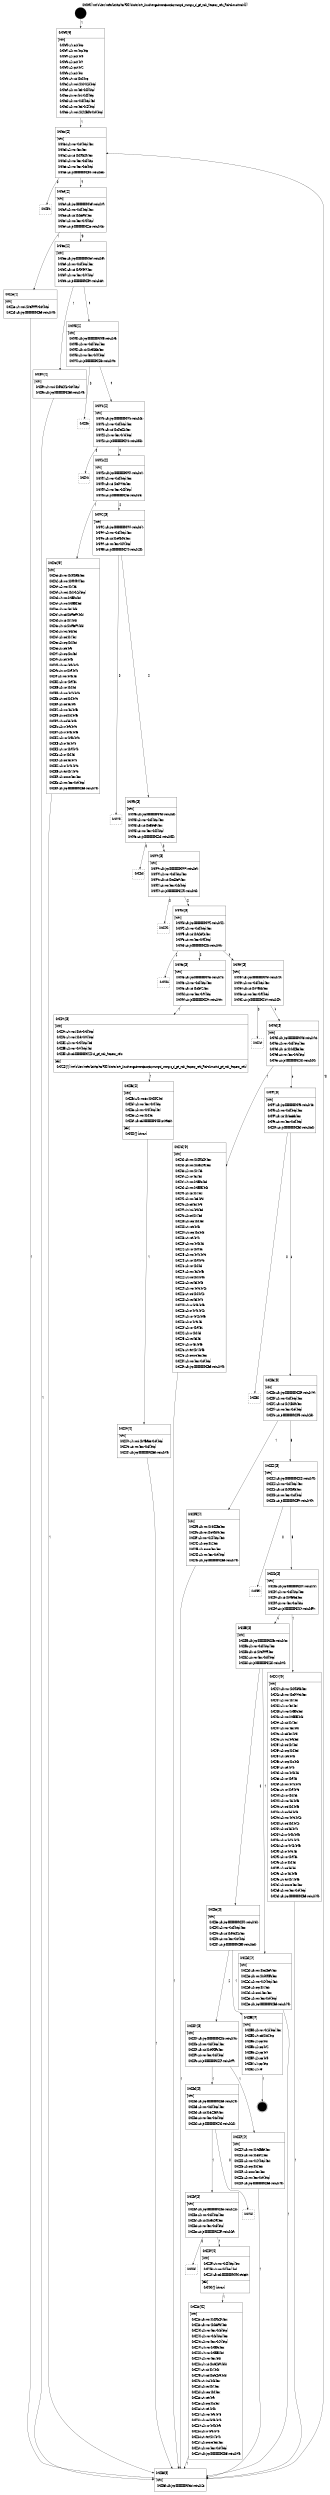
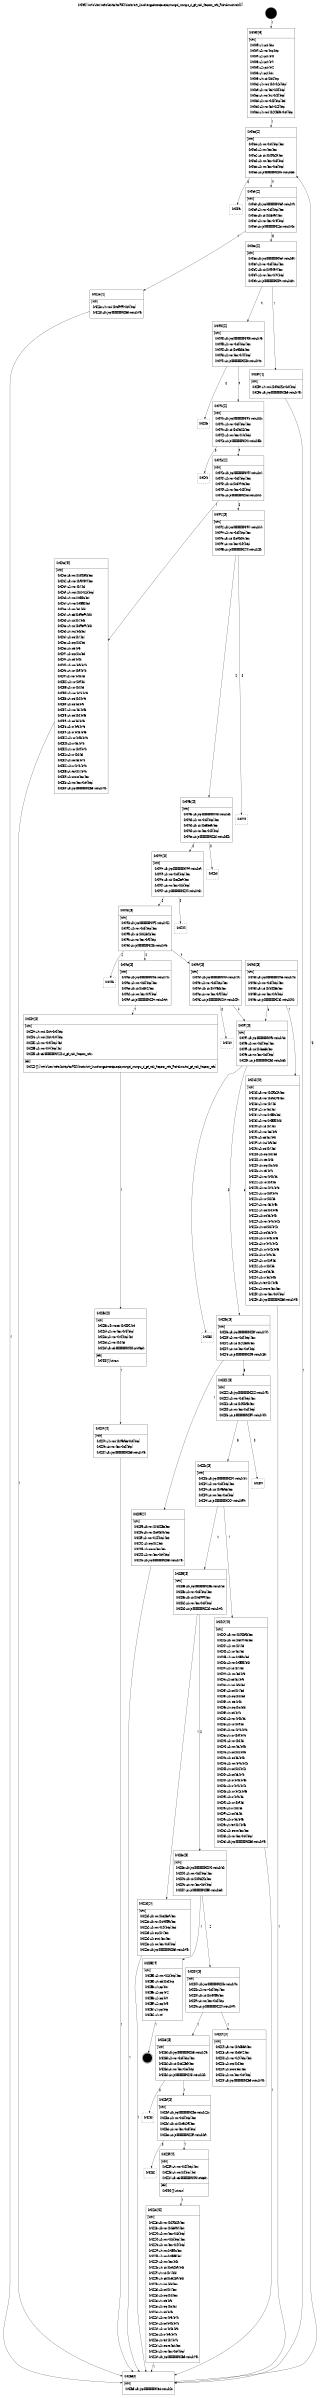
edge "0x401fbf [25]" -> "0x401fd8 [25]": now "0x401fbf [25]" -> "0x401ff1 [25]"
edge "0x402329 [27]" -> "0x4025a5 [5]": removed, label "1"
